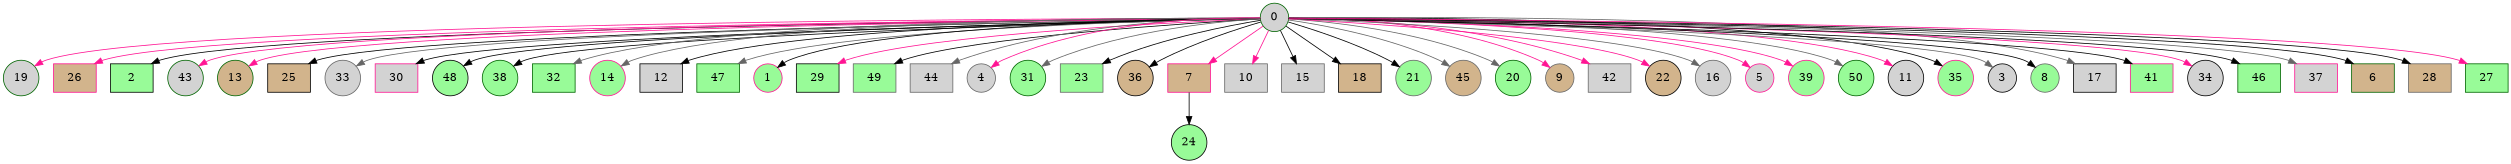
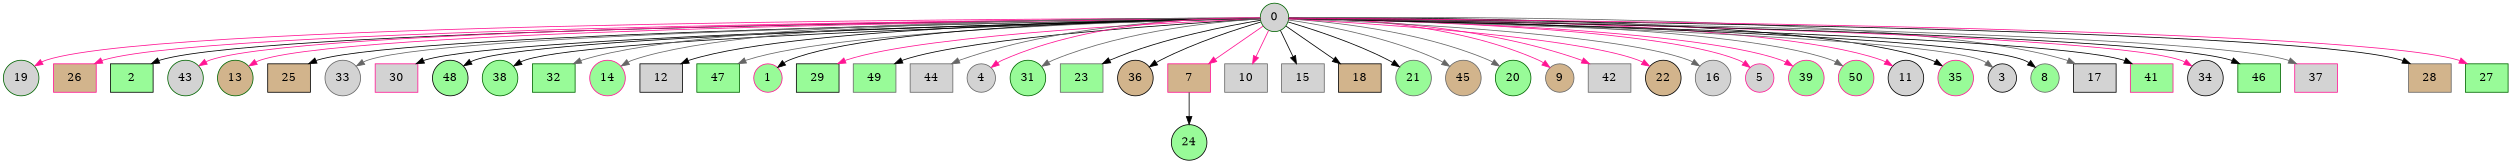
node "50": color darkgreen -> deeppink
node "6": removed
